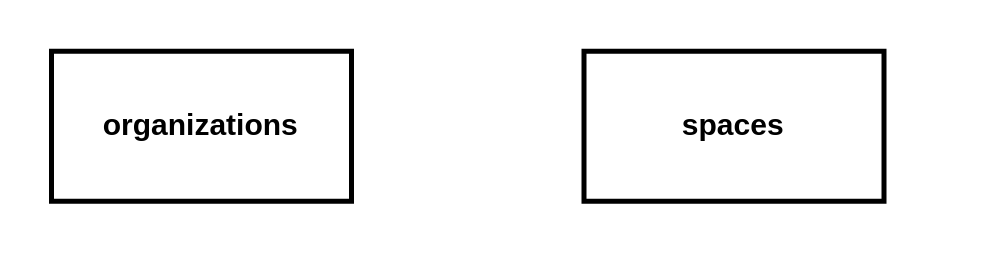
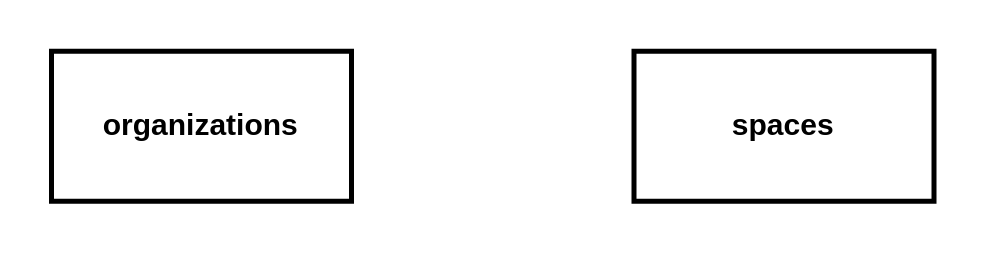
node "spaces": moved (734, 126) -> (784, 126)
